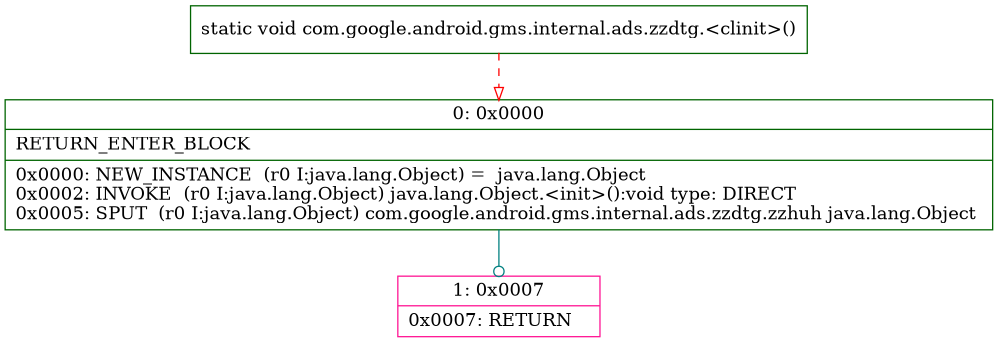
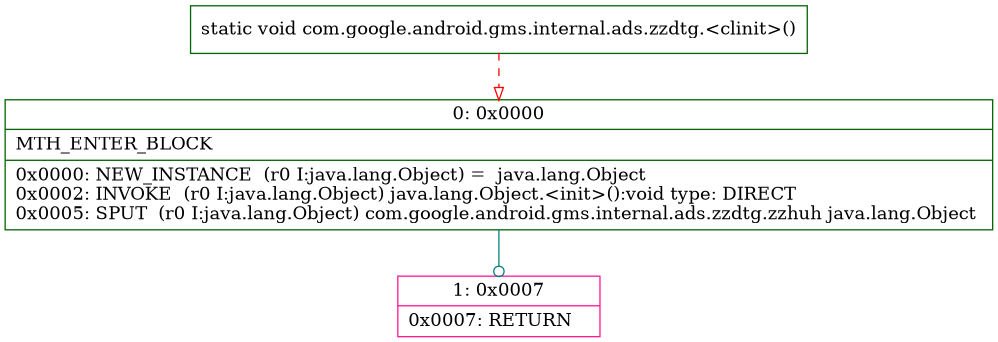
node "0: 0x0000": text "RETURN_ENTER_BLOCK" -> "MTH_ENTER_BLOCK"
